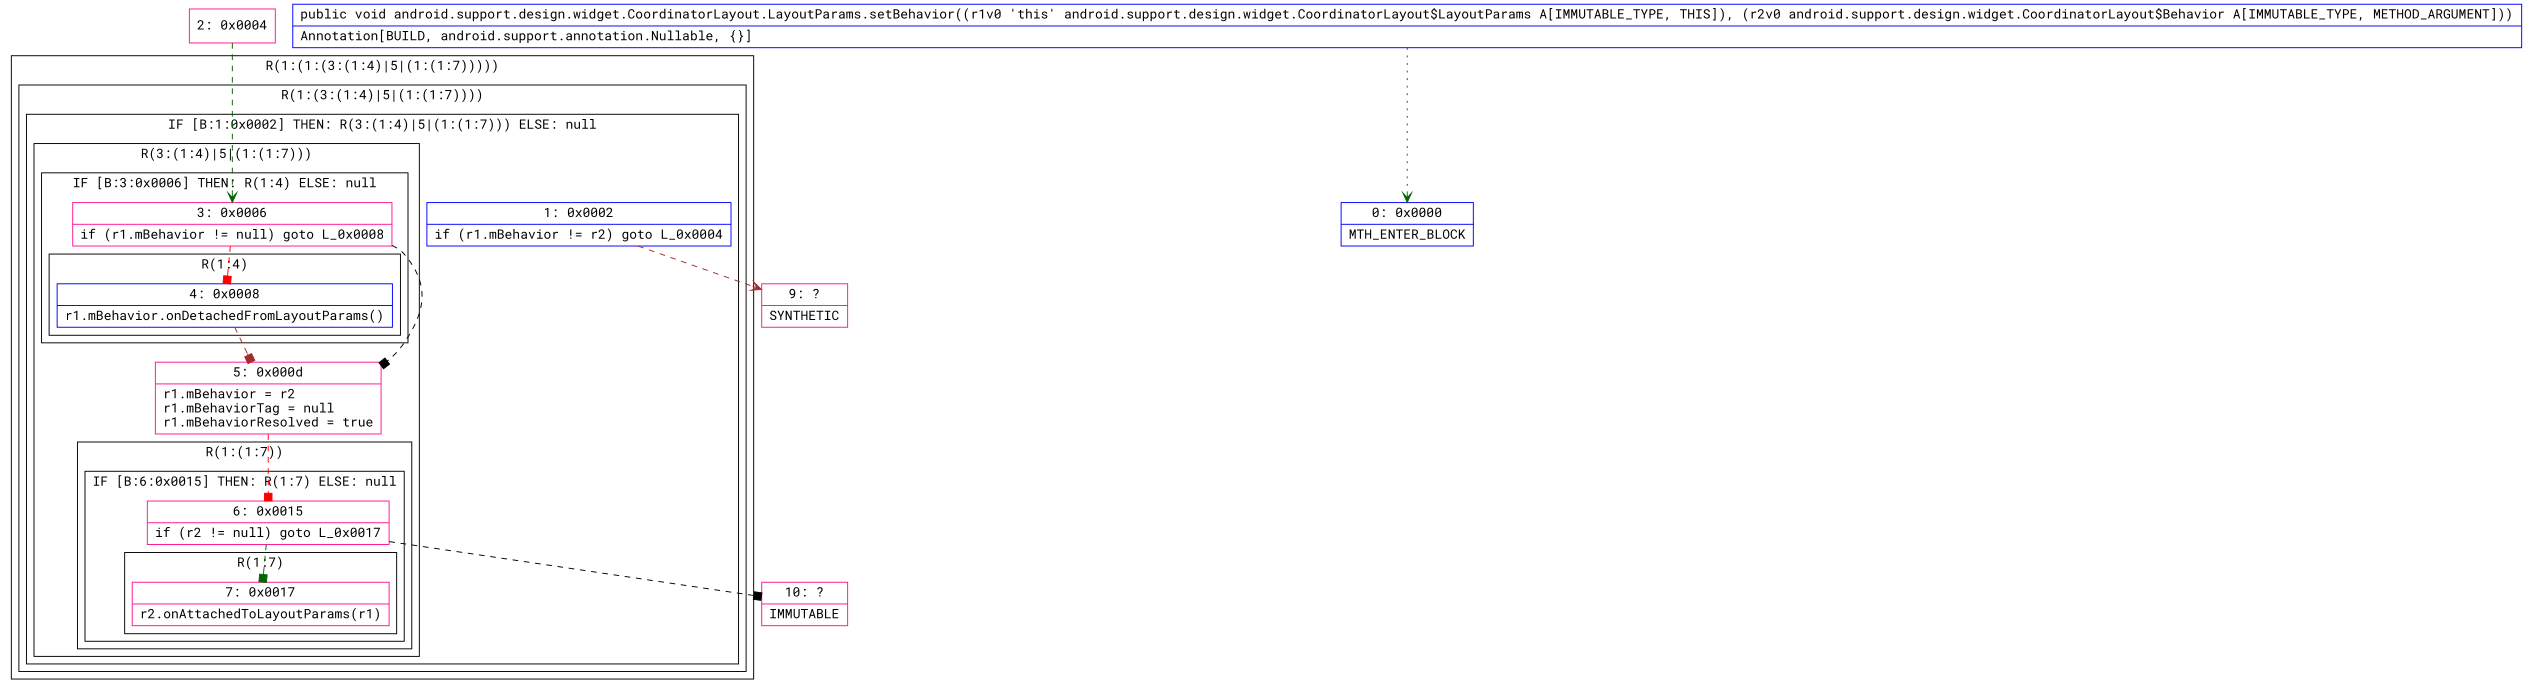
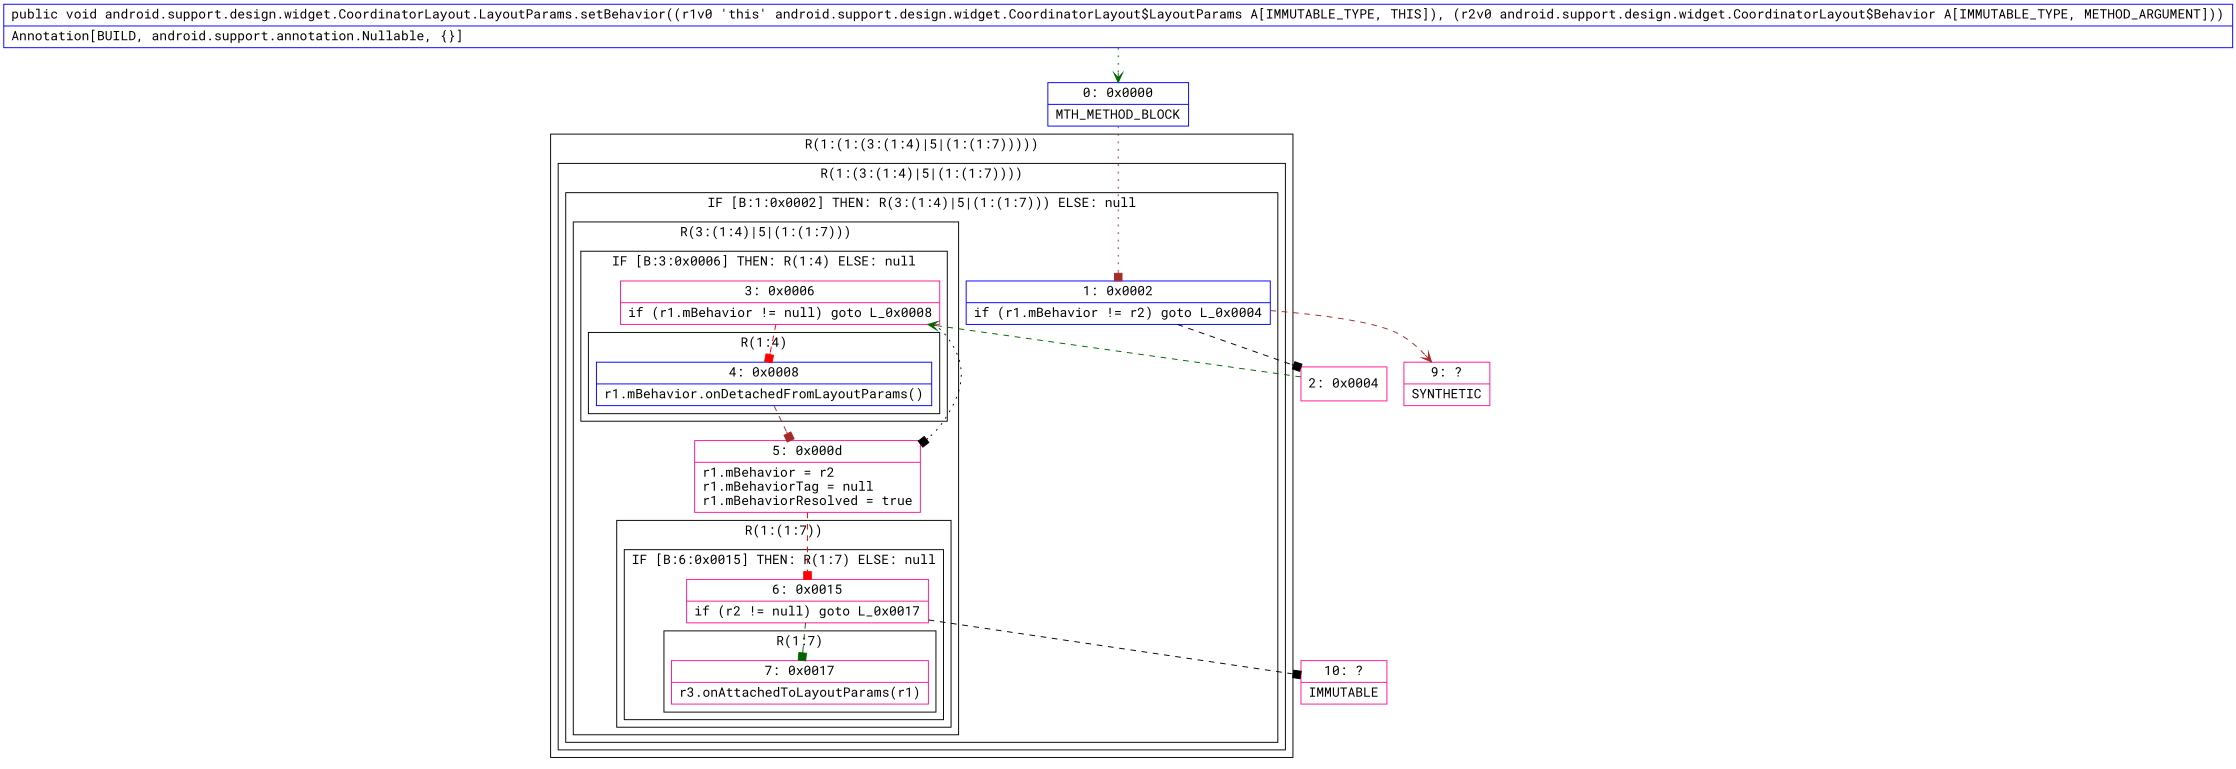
edge "0: 0x0000" -> "1: 0x0002": added
node "0: 0x0000": text "MTH_ENTER_BLOCK" -> "MTH_METHOD_BLOCK"
edge "3: 0x0006" -> "5: 0x000d": style dashed -> dotted
edge "1: 0x0002" -> "2: 0x0004": added
node "7: 0x0017": text "r2.onAttachedToLayoutParams(r1)" -> "r3.onAttachedToLayoutParams(r1)"
